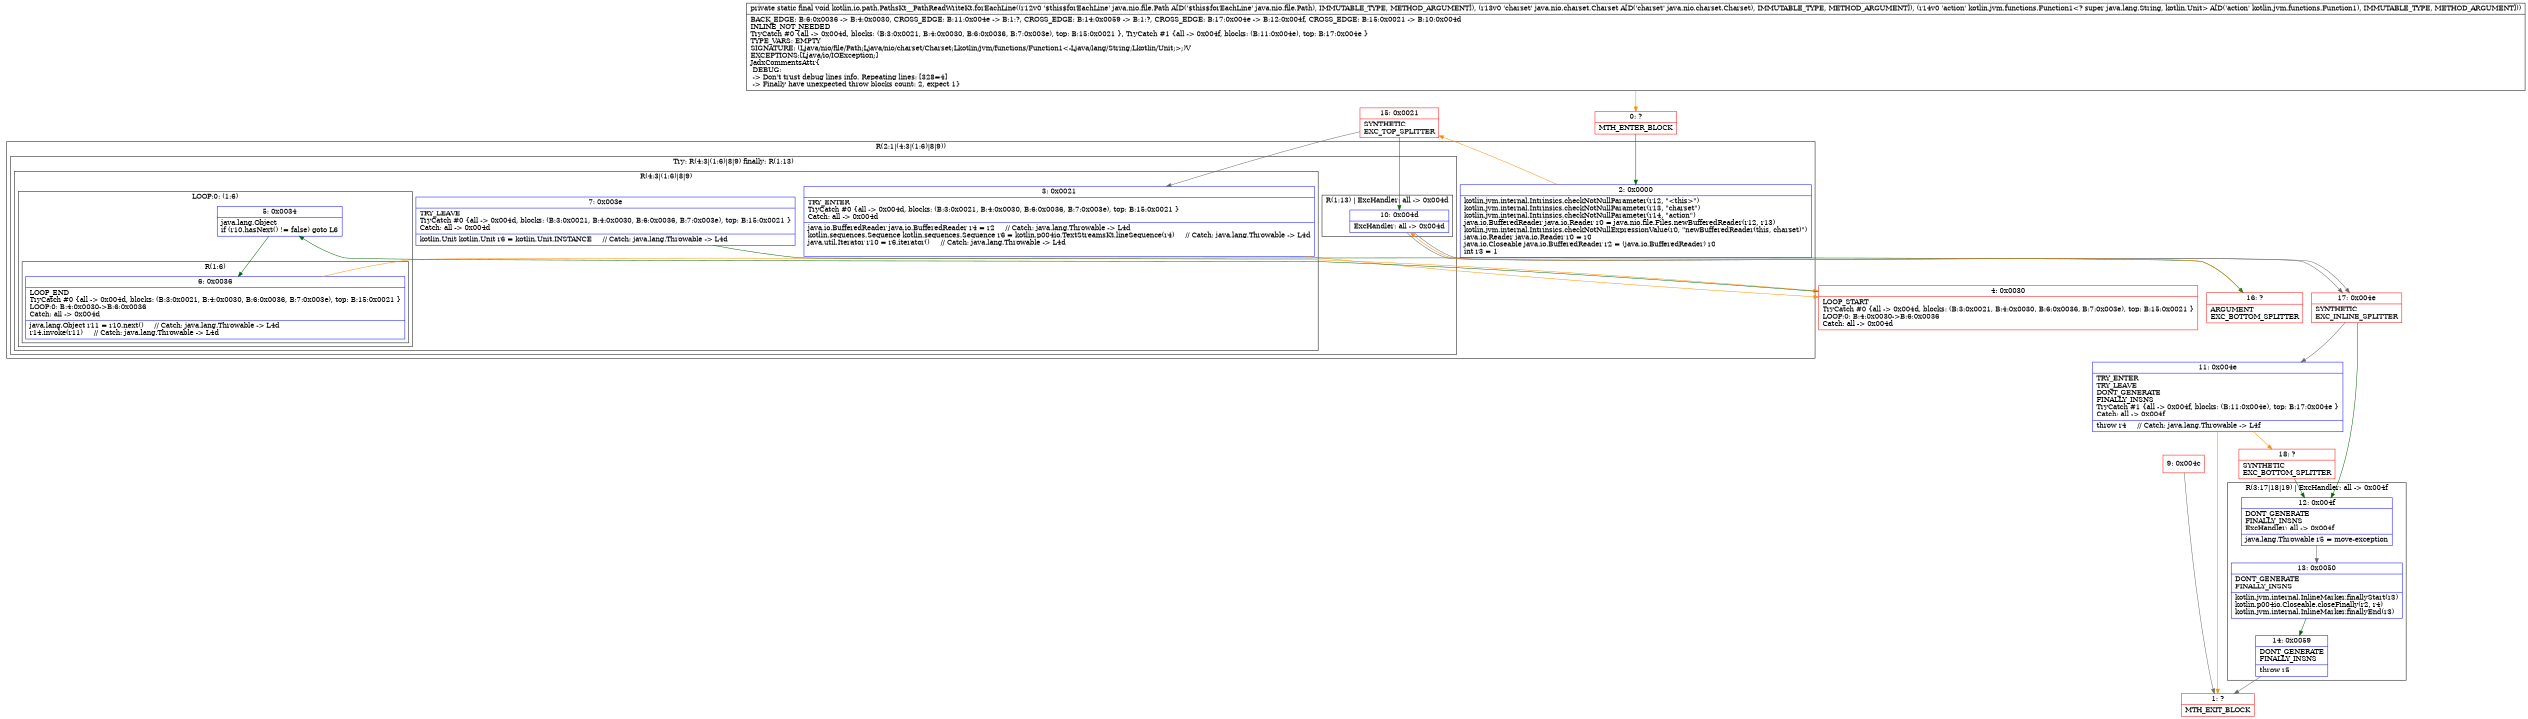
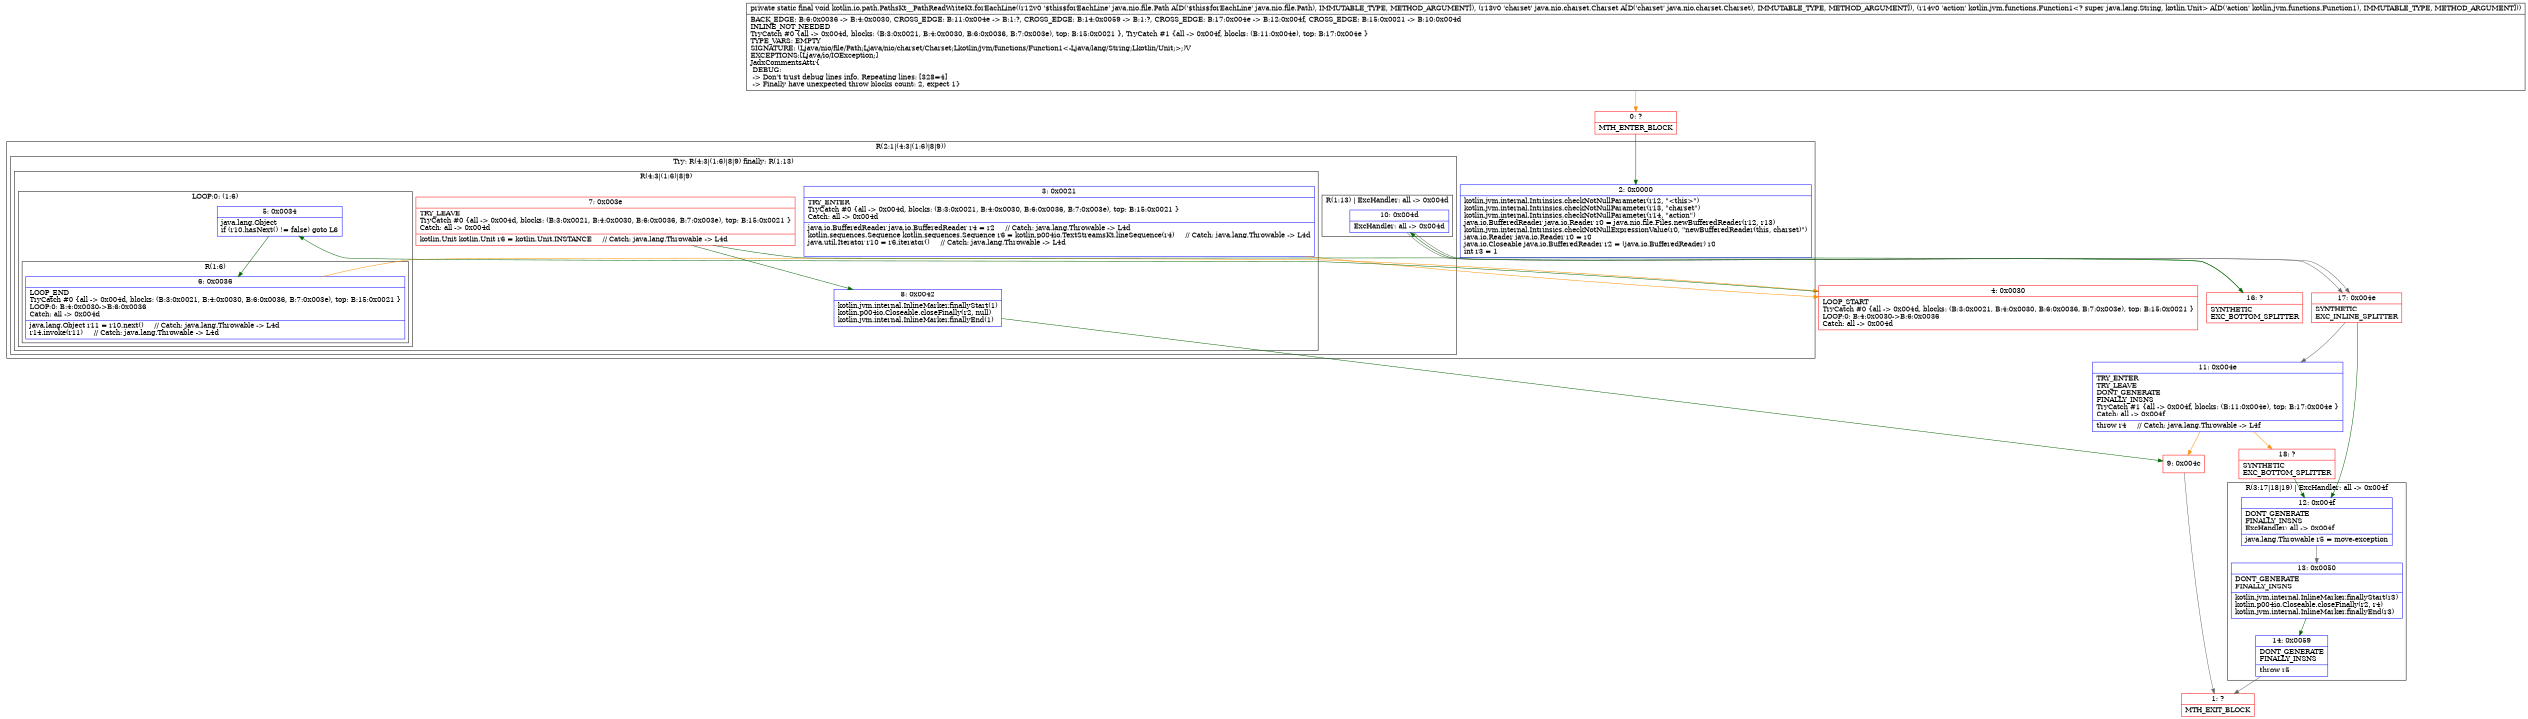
node "15: 0x0021": removed
node "7: 0x003e": color blue -> red
edge "16: ?" -> "10: 0x004d": color darkorange -> darkgreen
node "8: 0x0042": added
node "16: ?": text "ARGUMENT" -> "SYNTHETIC"
edge "11: 0x004e" -> "1: ?": now "11: 0x004e" -> "9: 0x004c"
